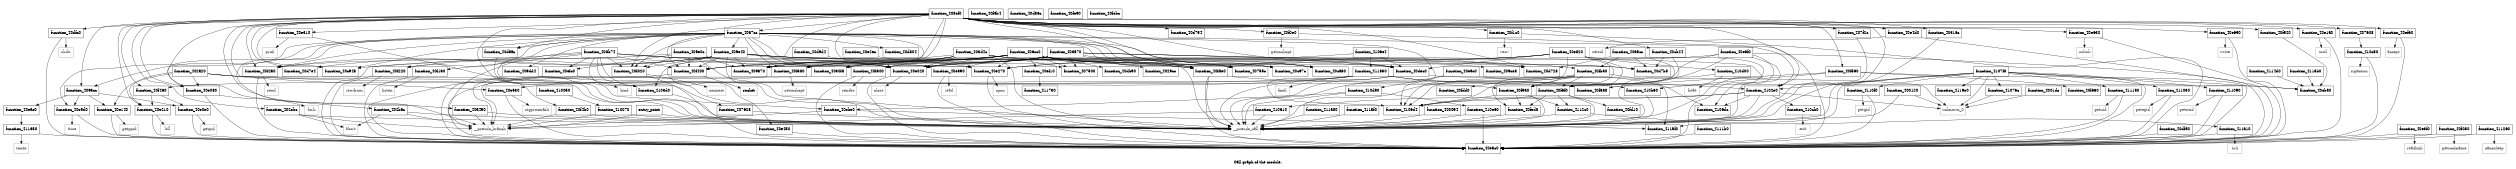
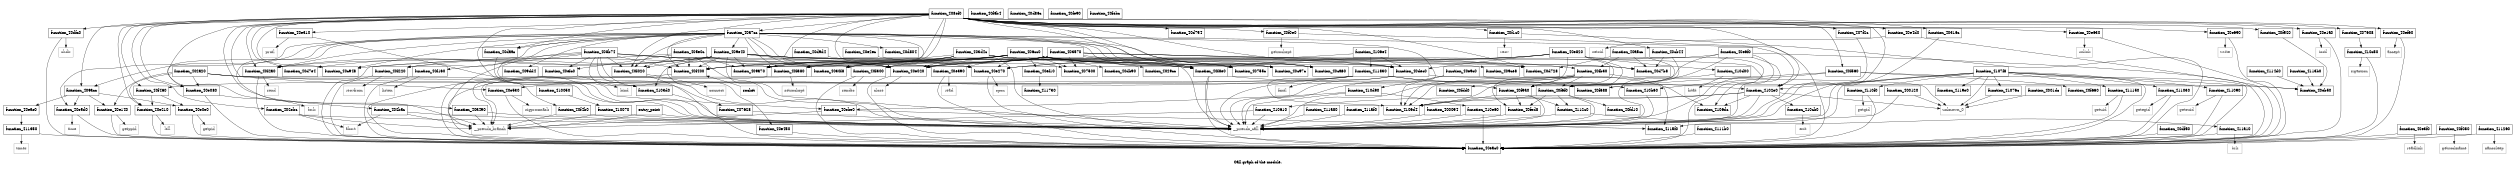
edge "function_40f400" -> "socket": reversed
